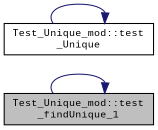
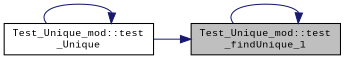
edge "Test_Unique_mod::test _Unique" -> "Test_Unique_mod::test _findUnique_1": added
